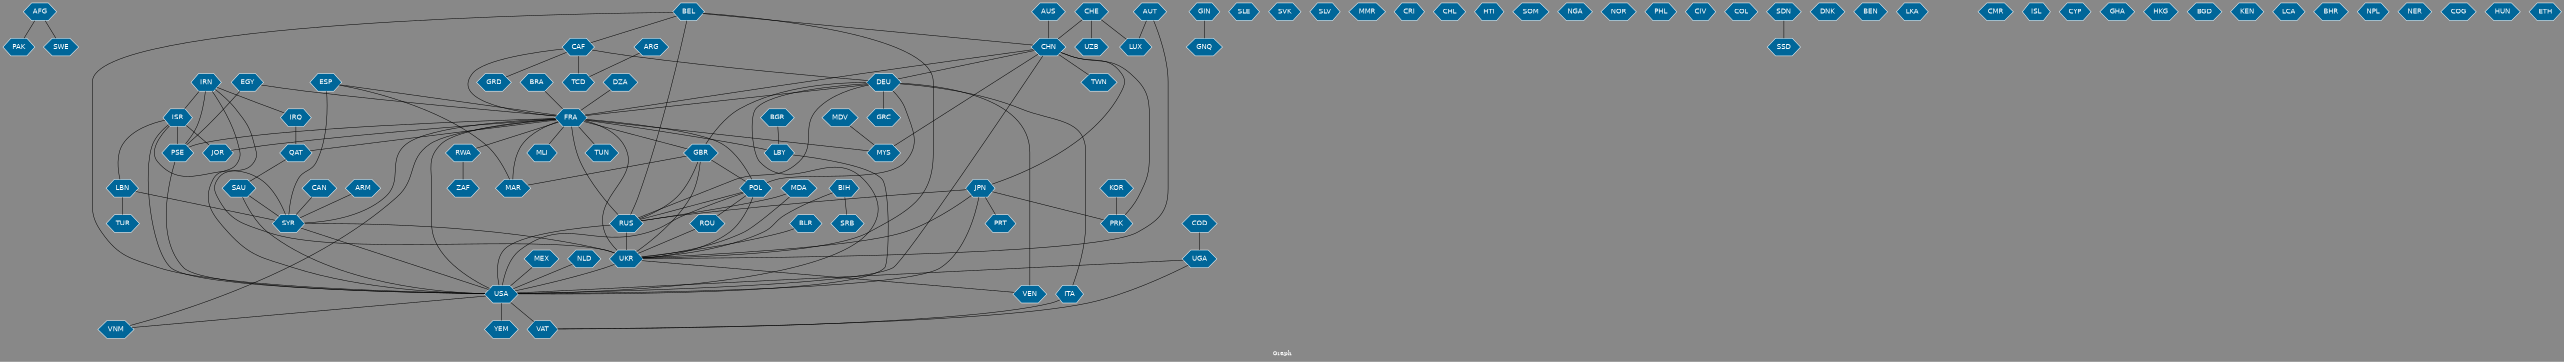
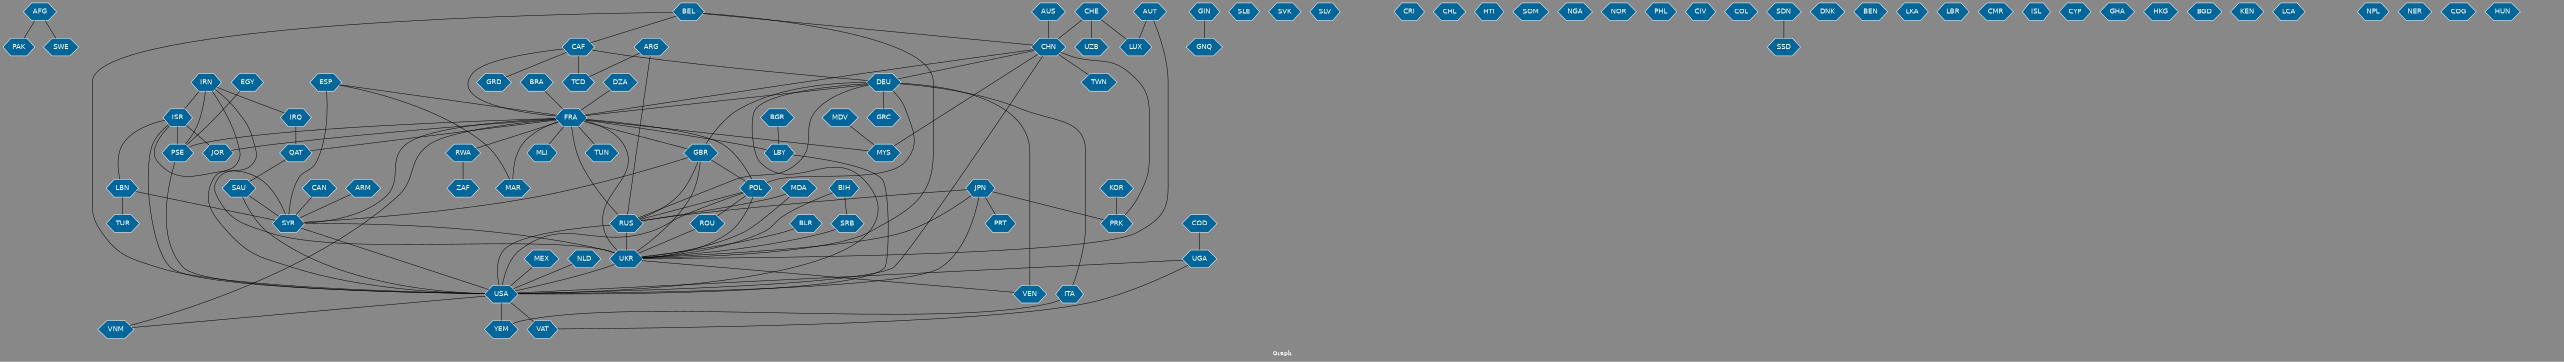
node "MMR": removed
node "LBR": added
node "BHR": removed
node "ETH": removed
edge "EGY" -- "FRA": removed
edge "BEL" -- "RUS": now "ARG" -- "RUS"
edge "CHN" -- "JPN": removed
edge "FRA" -- "USA": removed
edge "GBR" -- "MAR": now "GBR" -- "SYR"
edge "SRB" -- "UKR": added
edge "ITA" -- "VAT": now "ITA" -- "YEM"
